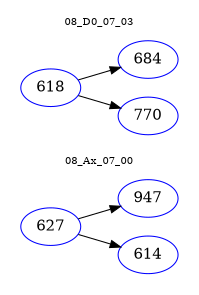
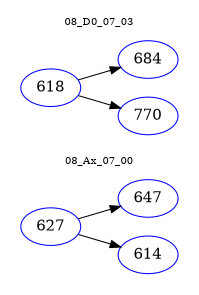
node "947": label "947" -> "647"
